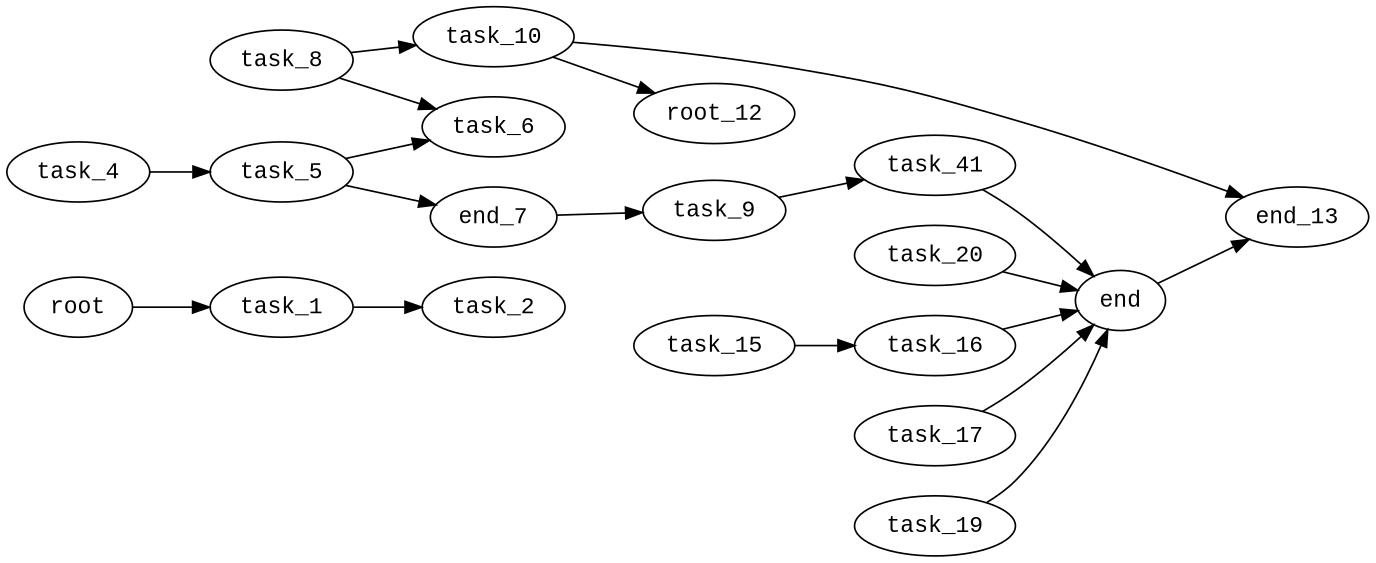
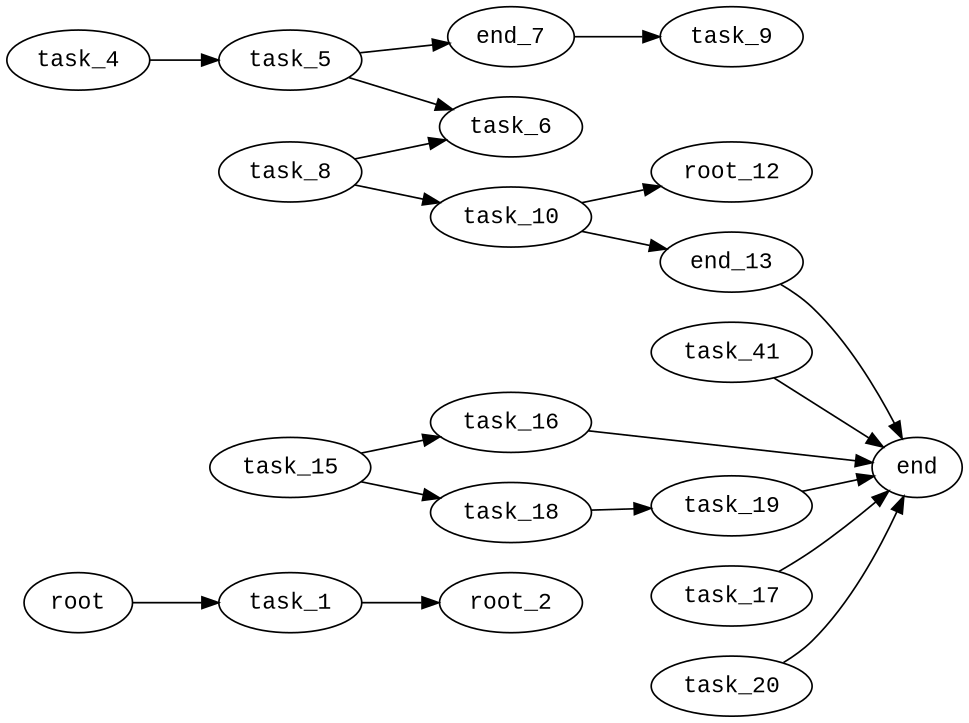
edge "task_9" -> "task_41": removed
edge "end" -> "end_13": reversed
node "task_2": label "task_2" -> "root_2"
node "task_18": added
